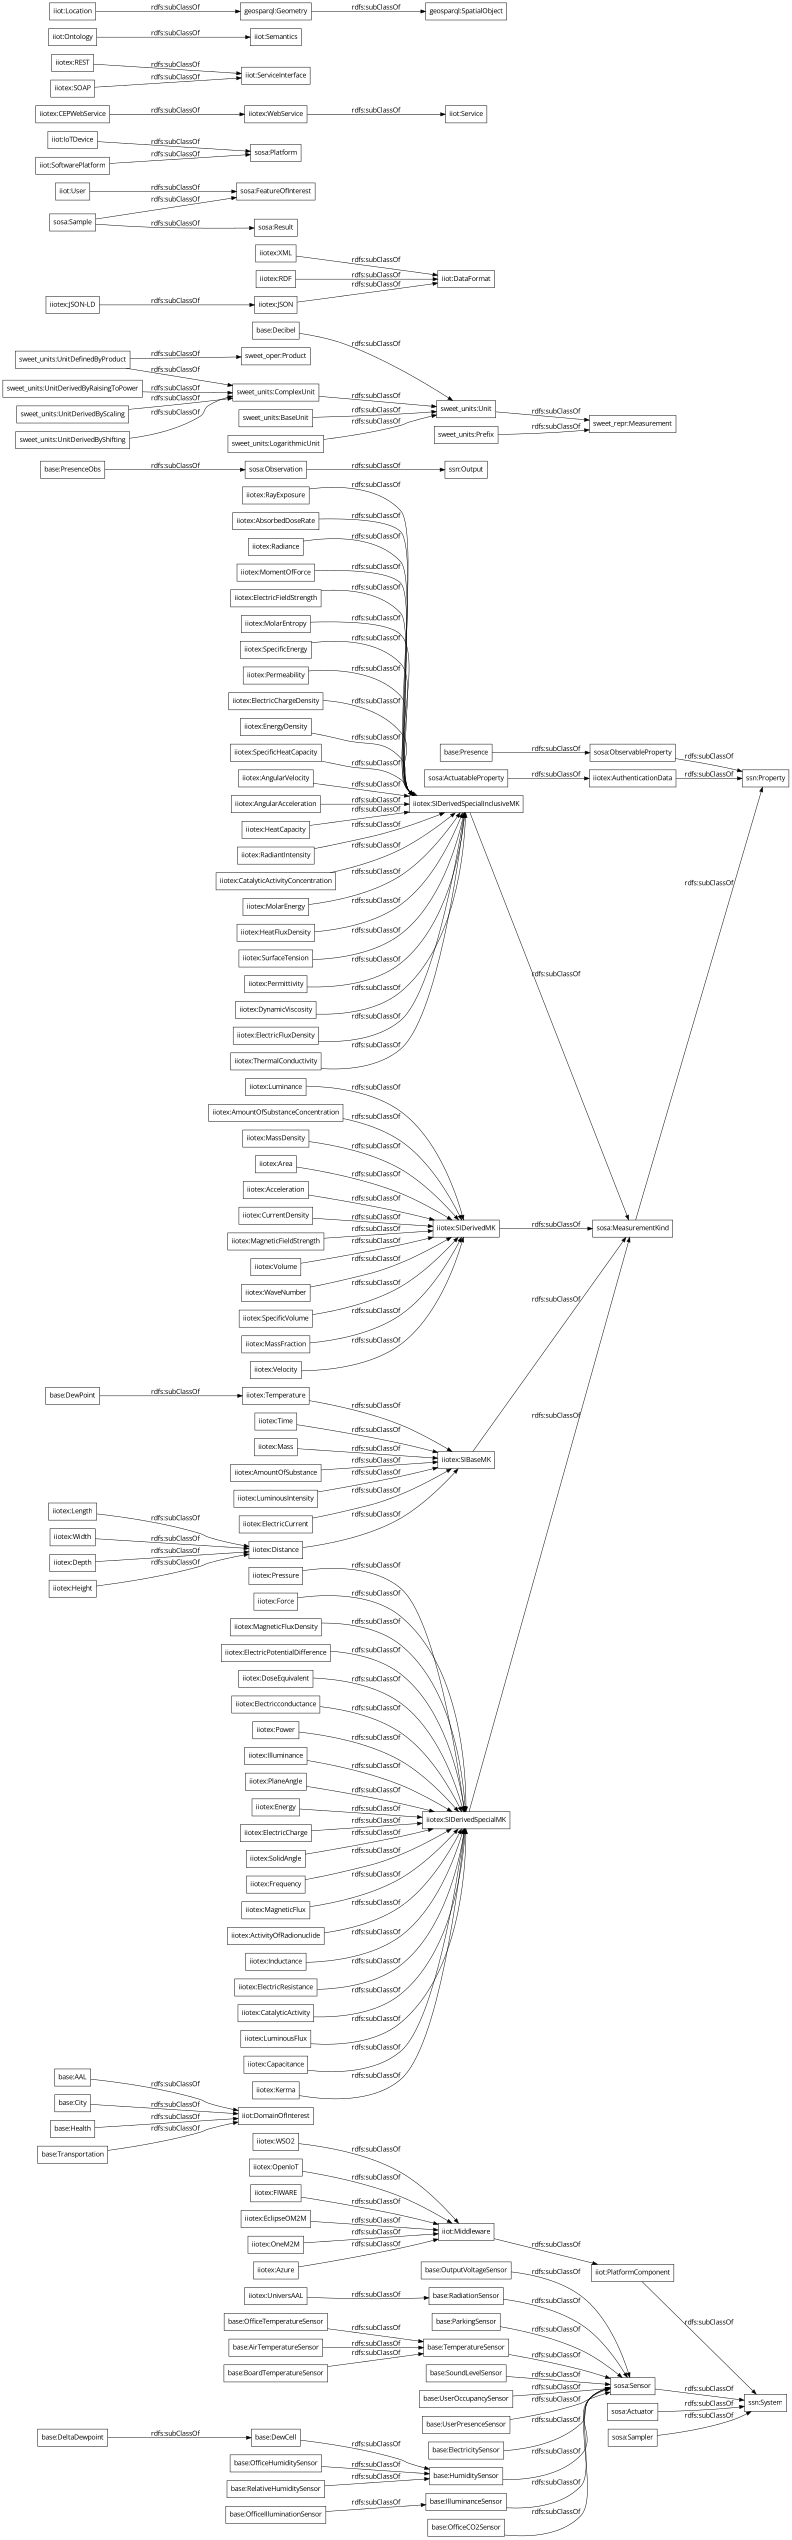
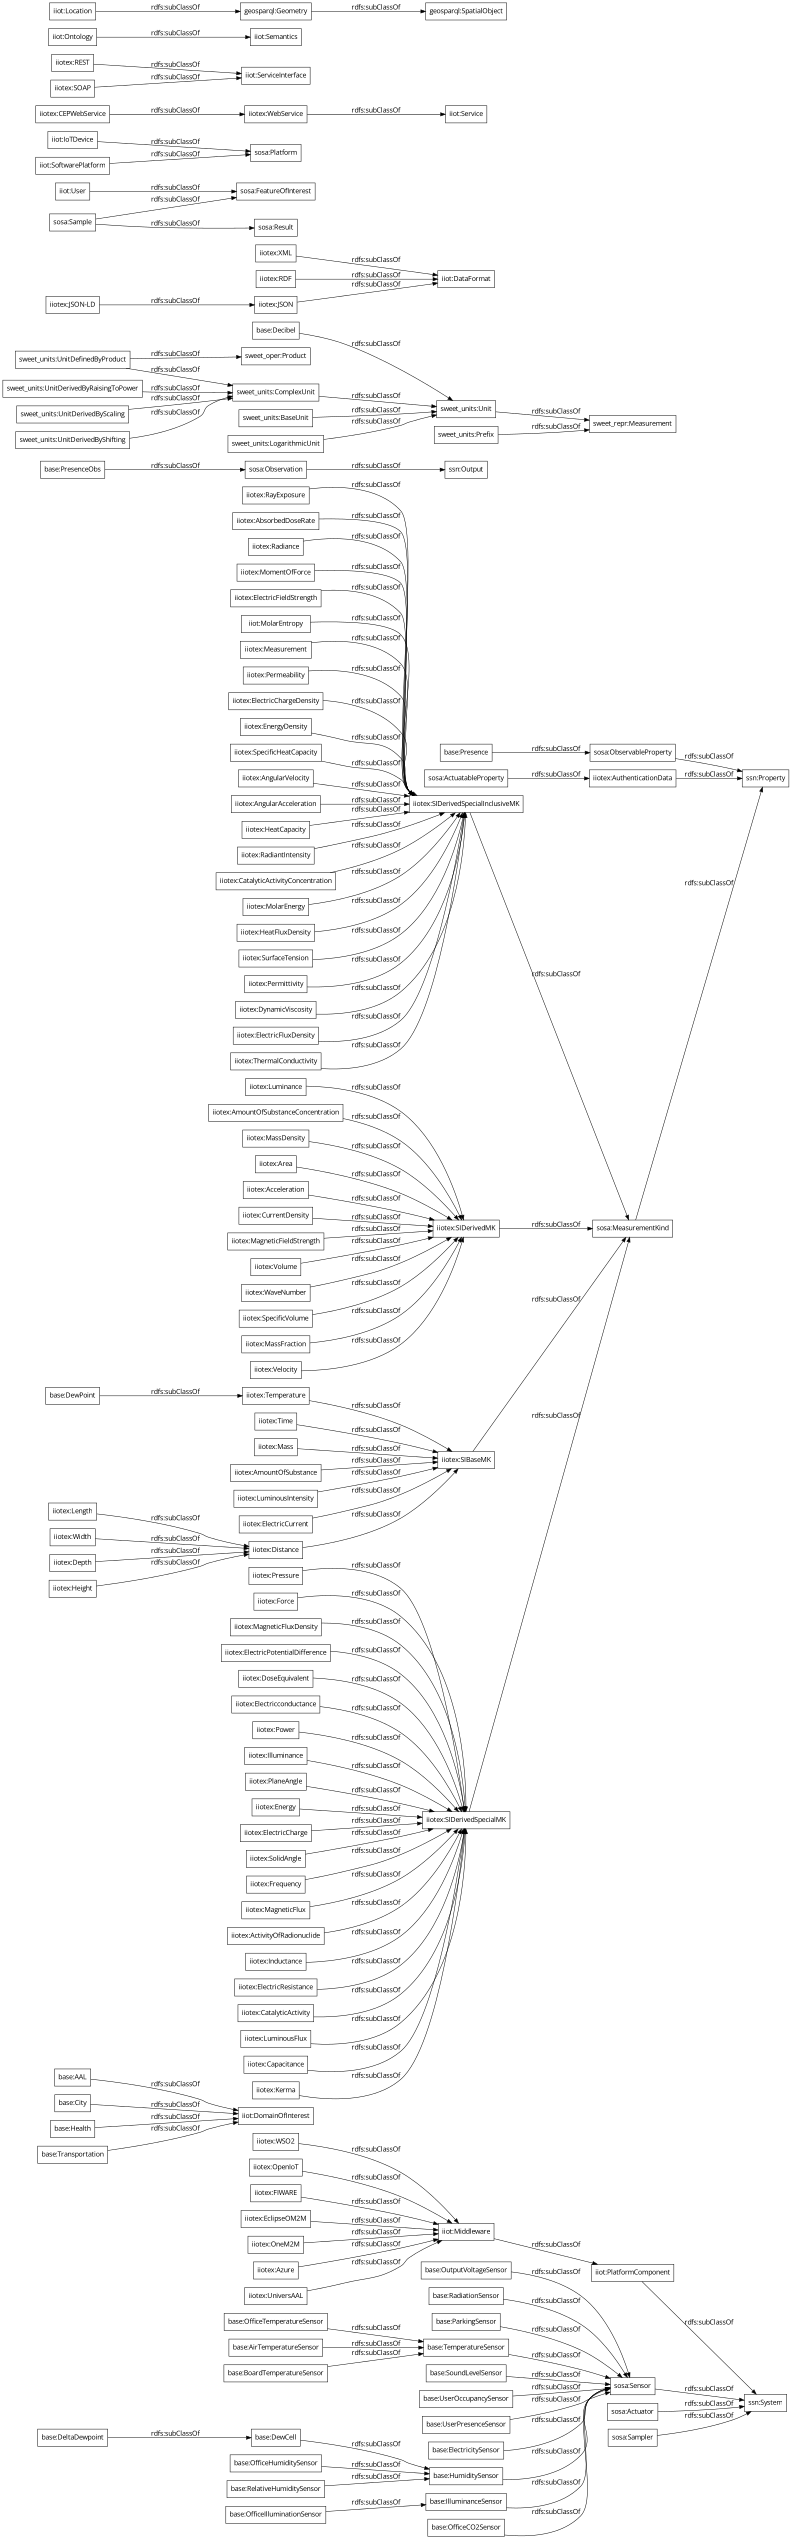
node "iiotex:MolarEntropy": label "iiotex:MolarEntropy" -> "iiot:MolarEntropy"
node "iiotex:SpecificEnergy": label "iiotex:SpecificEnergy" -> "iiotex:Measurement"
edge "iiotex:UniversAAL" -> "base:RadiationSensor": now "iiotex:UniversAAL" -> "iiot:Middleware"
